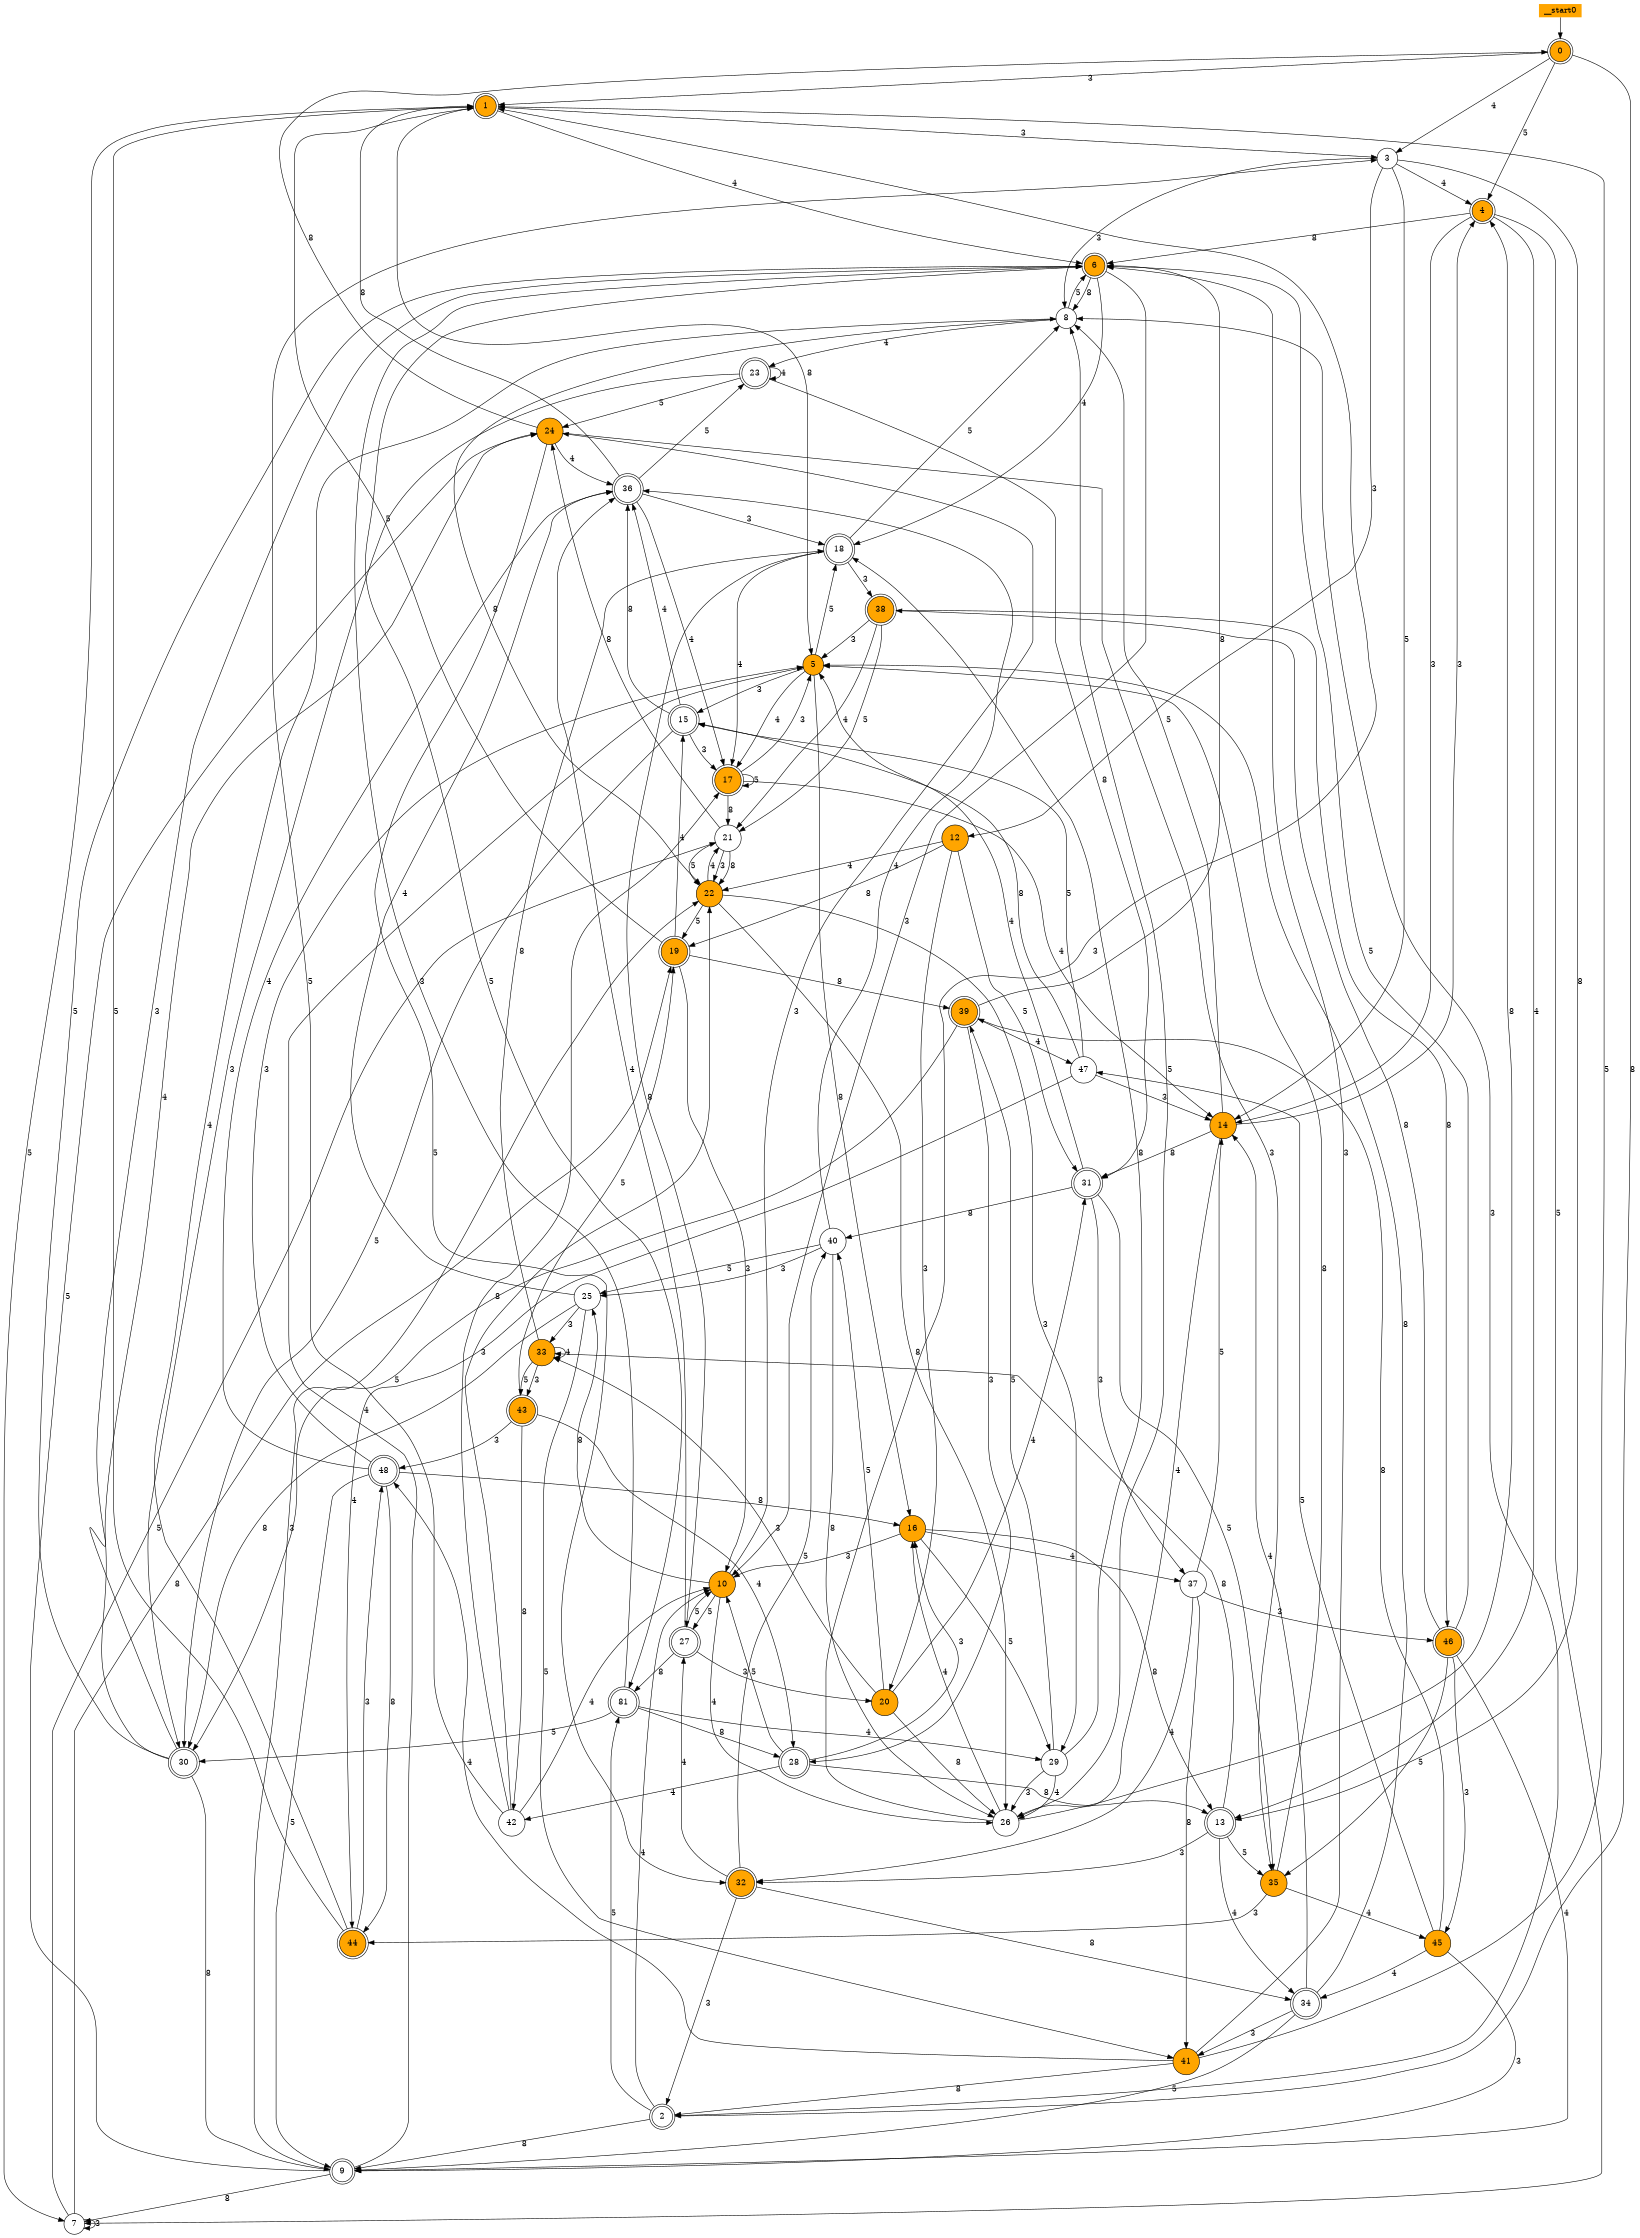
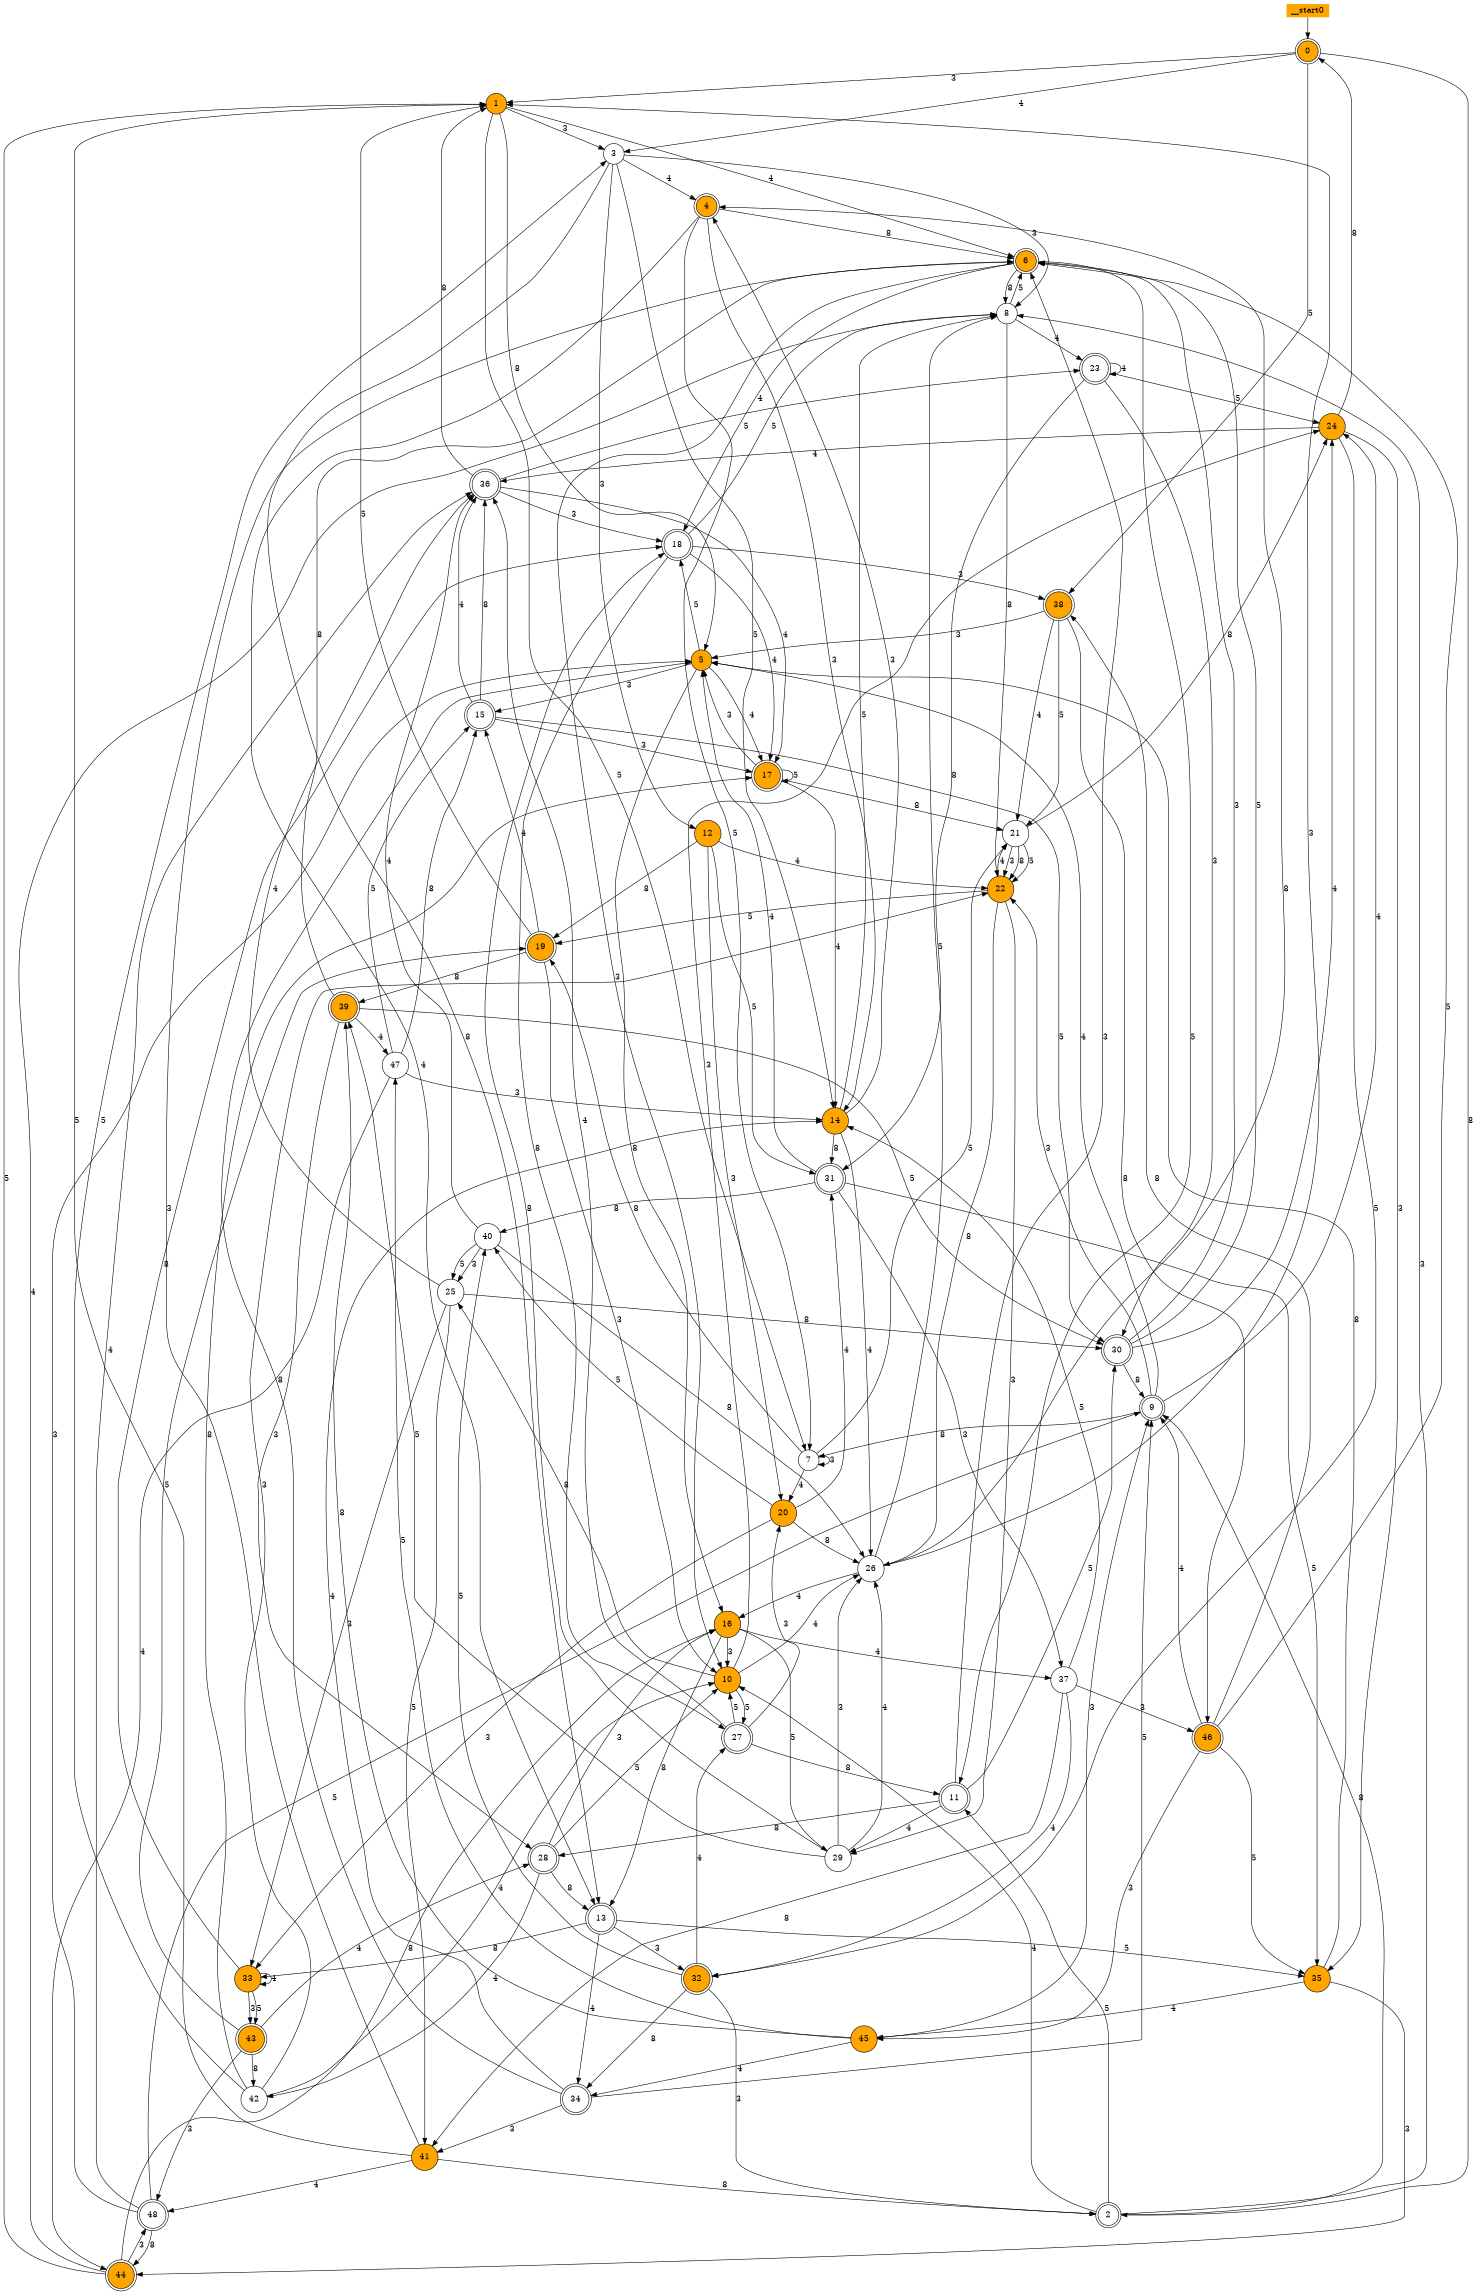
node "1": shape doublecircle -> circle
edge "0" -> "4": now "0" -> "38"
edge "9" -> "24": label "5" -> "4"
edge "7" -> "20": added, label "4"
edge "48" -> "16": now "44" -> "16"
node "81": label "81" -> "11"
